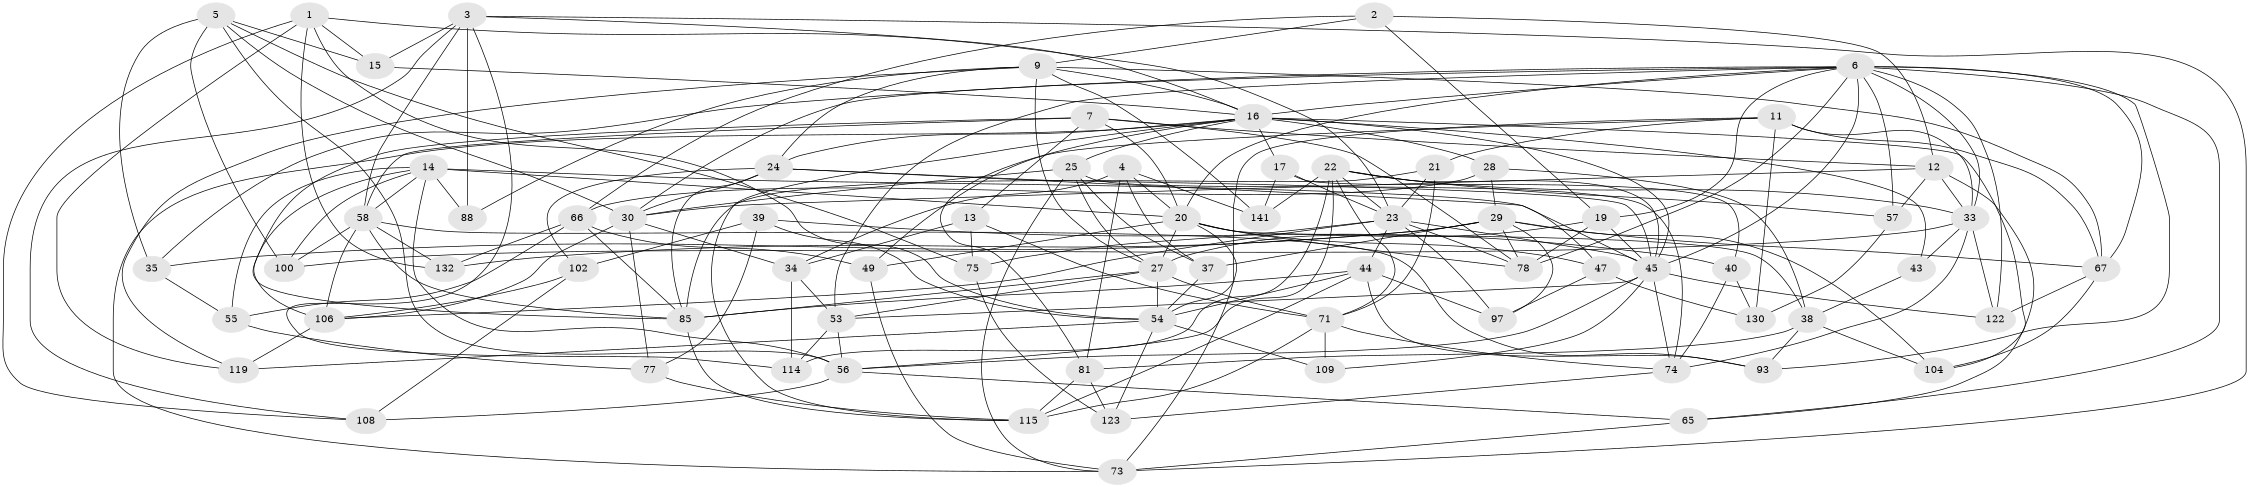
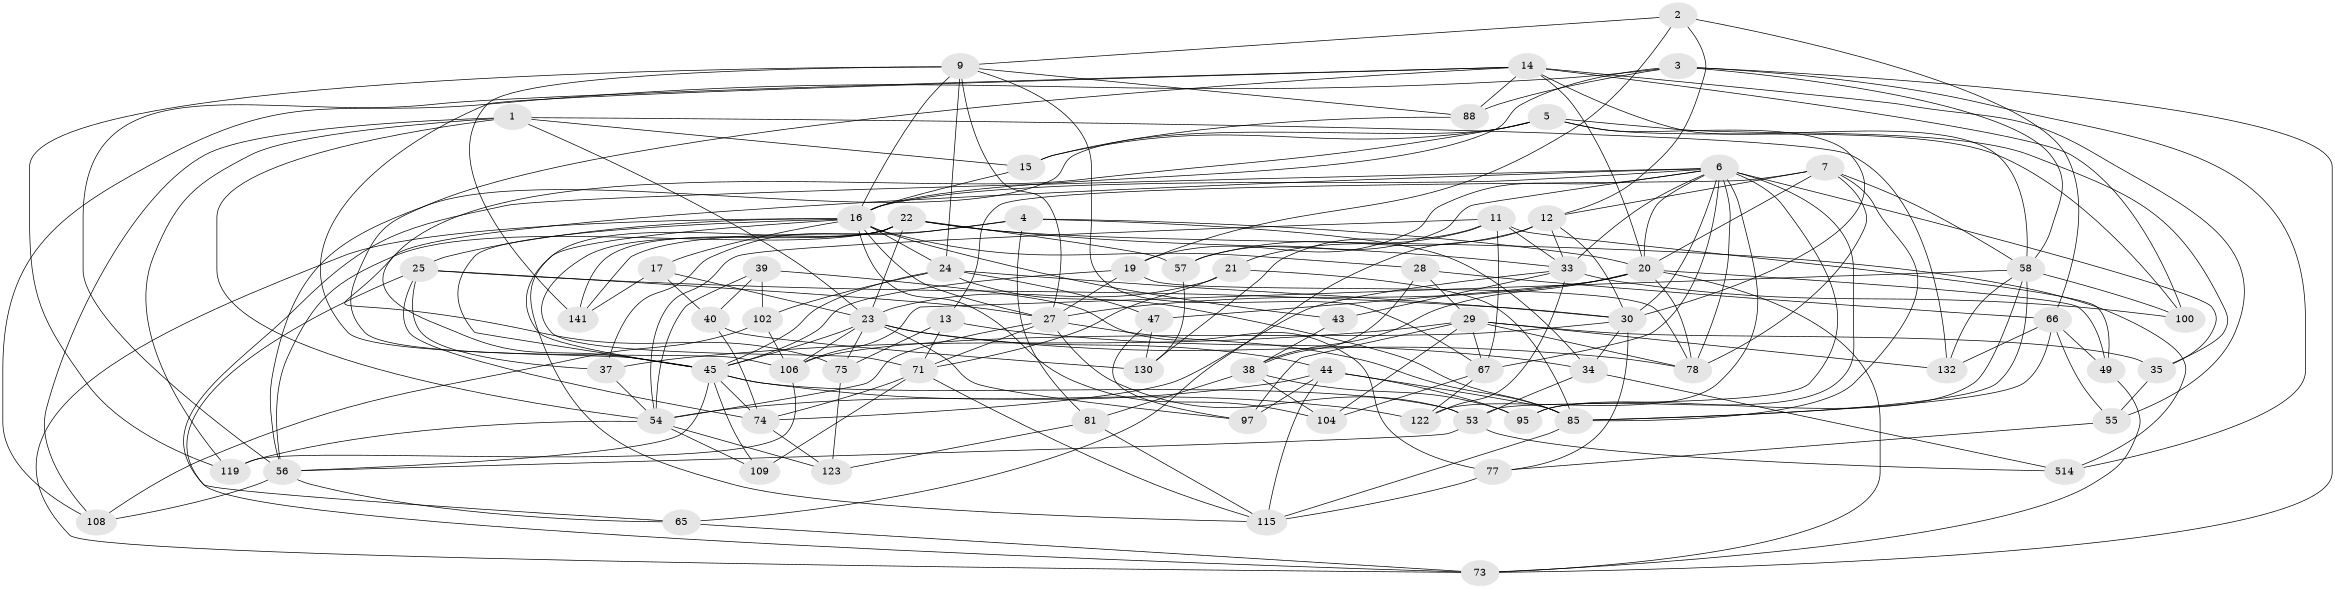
edge "3" -- "15": now "88" -- "15"
edge "16" -- "81": now "16" -- "27"
node "114": label "114" -> "514"
node "93": label "93" -> "95"
